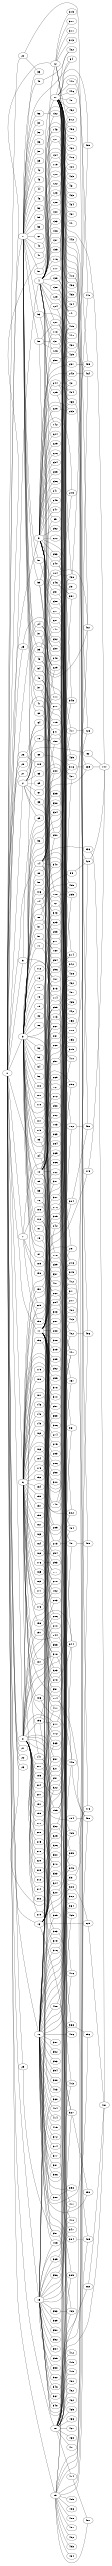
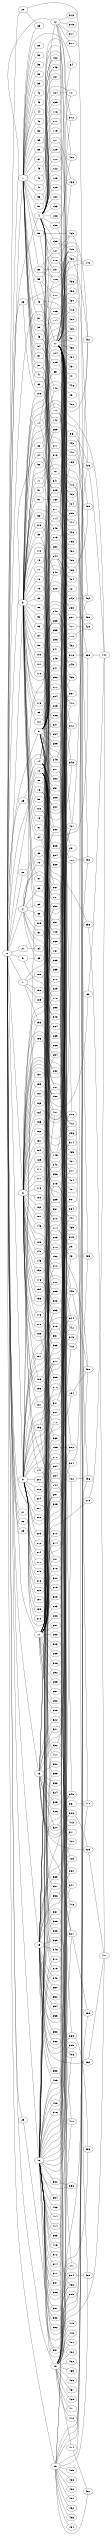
edge "104" -- "461": now "438" -- "461"
edge "227" -- "402": now "221" -- "402"
edge "166" -- "171": removed
